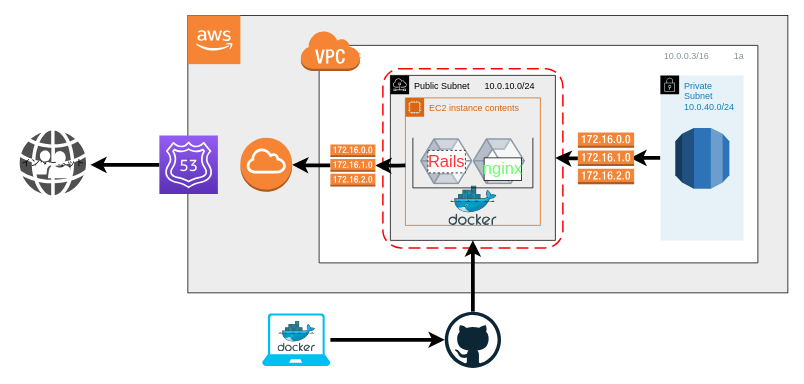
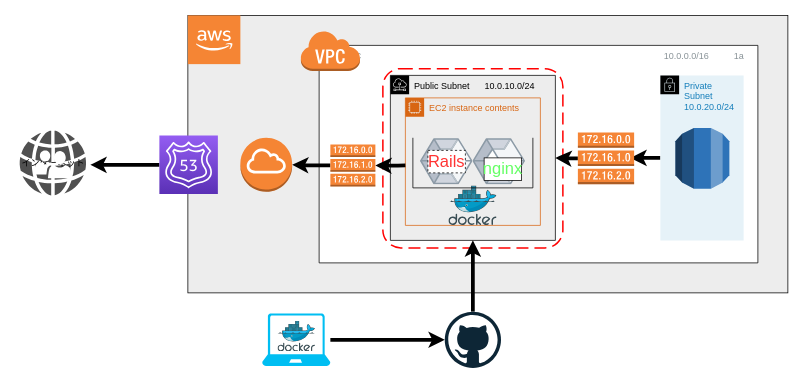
node "VPC 10.0.0.3/16 1a": label "VPC 10.0.0.3/16 1a" -> "VPC 10.0.0.0/16 1a"
node "Private Subnet 10.0.40.0/24": label "Private Subnet 10.0.40.0/24" -> "Private Subnet 10.0.20.0/24"
